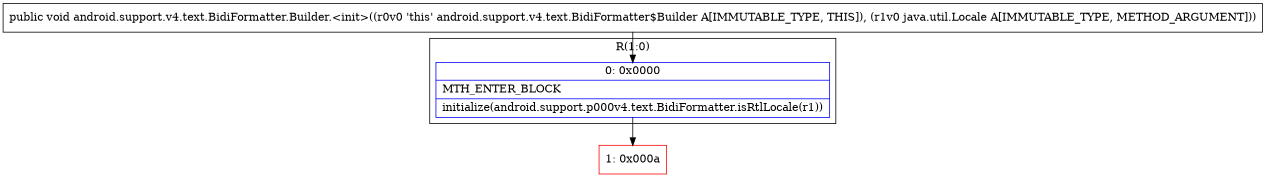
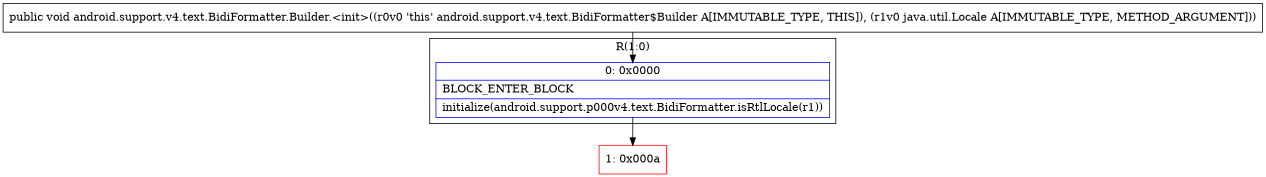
node "0: 0x0000": text "MTH_ENTER_BLOCK" -> "BLOCK_ENTER_BLOCK"
